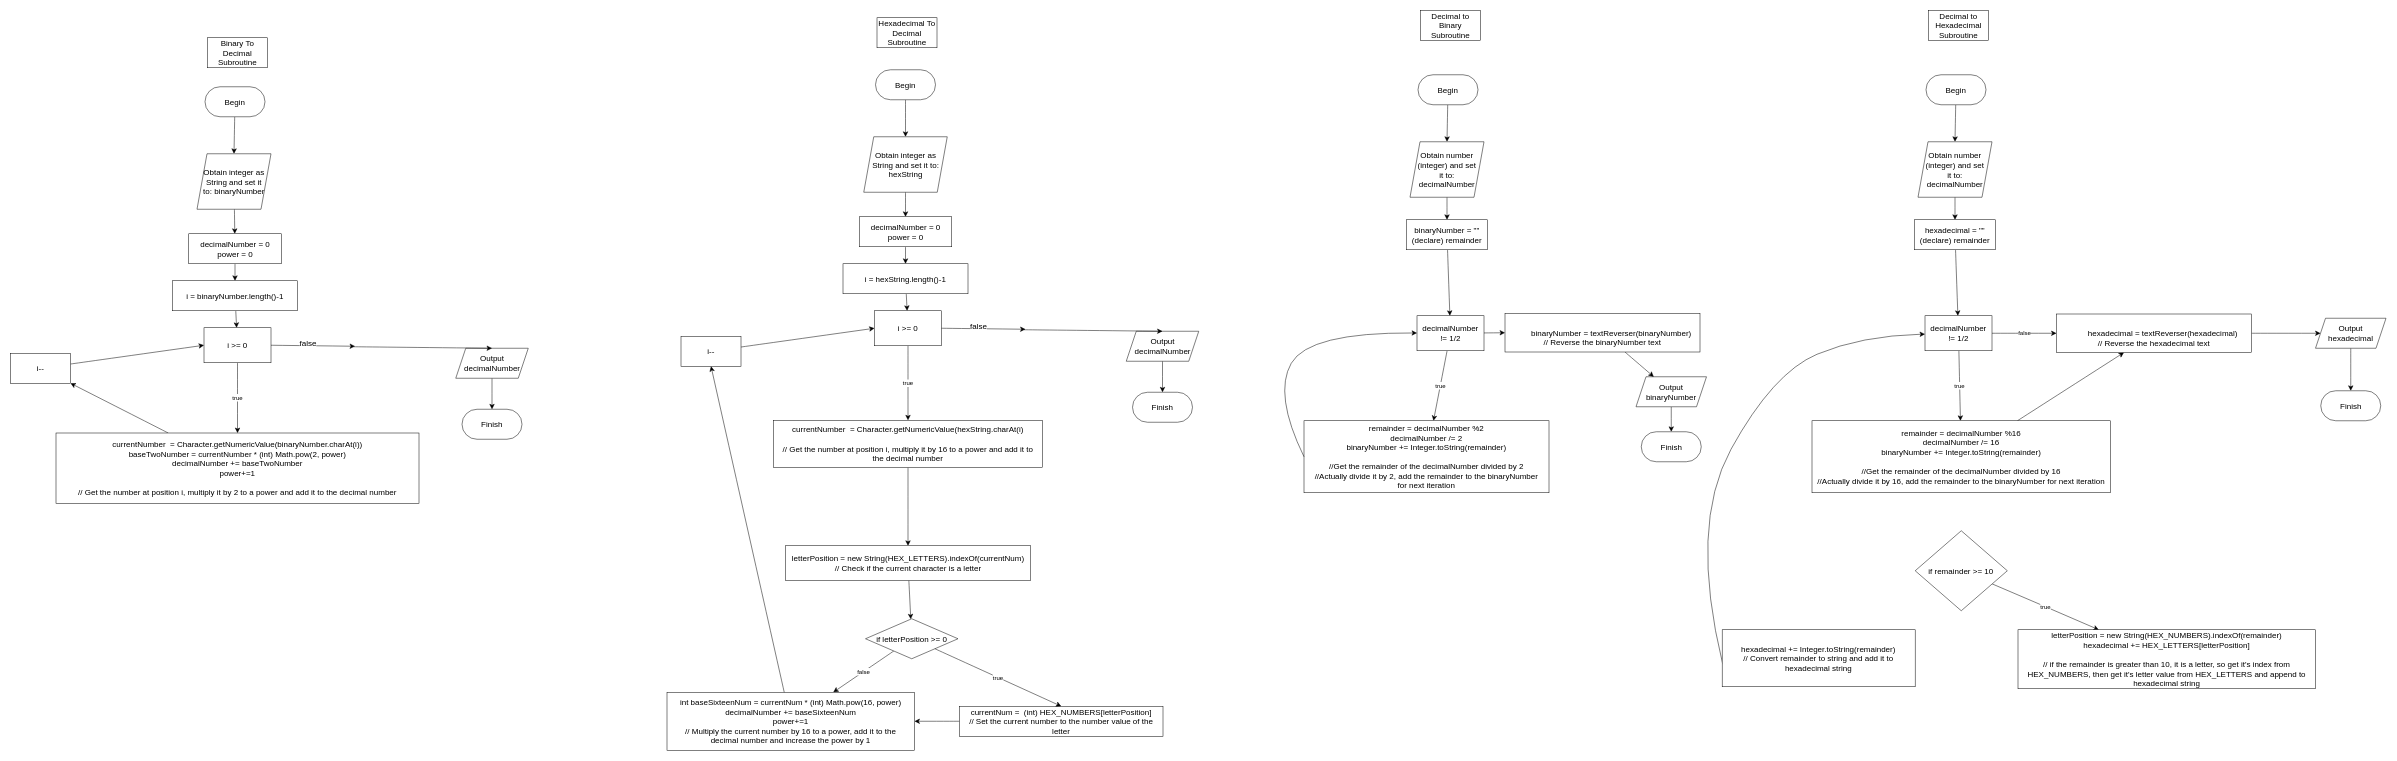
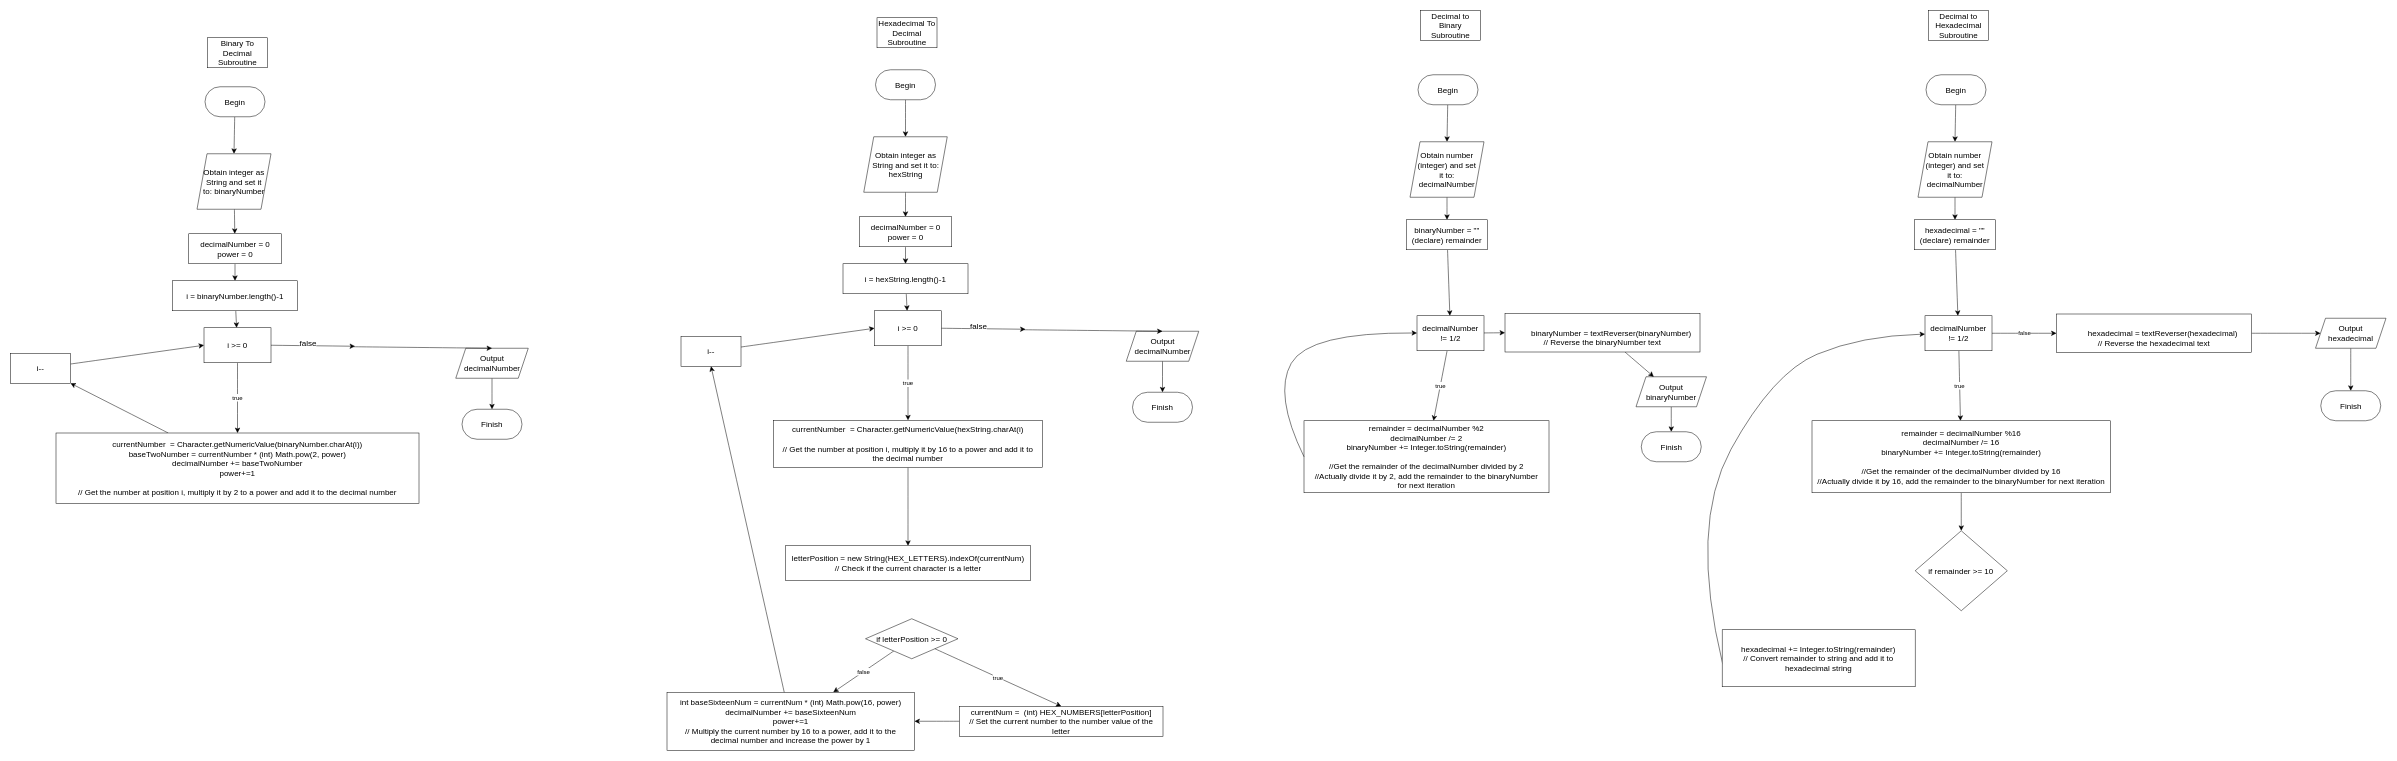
edge "remainder = decimalNumber %16 decimalNumber /= 16 binaryNumber += Integer.toString(remainder) //Get the remainder of the decimalNumber divided by 16 //Actually divide it by 16, add the remainder to the binaryNumber for next iteration" -> "hexadecimal = textReverser(hexadecimal) // Reverse the hexadecimal text": now "remainder = decimalNumber %16 decimalNumber /= 16 binaryNumber += Integer.toString(remainder) //Get the remainder of the decimalNumber divided by 16 //Actually divide it by 16, add the remainder to the binaryNumber for next iteration" -> "if remainder >= 10"
edge "if remainder >= 10" -> "letterPosition = new String(HEX_NUMBERS).indexOf(remainder) hexadecimal += HEX_LETTERS[letterPosition] // if the remainder is greater than 10, it is a letter, so get it's index from HEX_NUMBERS, then get it's letter value from HEX_LETTERS and append to hexadecimal string": removed, label "true"
edge "letterPosition = new String(HEX_LETTERS).indexOf(currentNum) // Check if the current character is a letter" -> "if letterPosition >= 0": removed
node "letterPosition = new String(HEX_NUMBERS).indexOf(remainder) hexadecimal += HEX_LETTERS[letterPosition] // if the remainder is greater than 10, it is a letter, so get it's index from HEX_NUMBERS, then get it's letter value from HEX_LETTERS and append to hexadecimal string": removed
